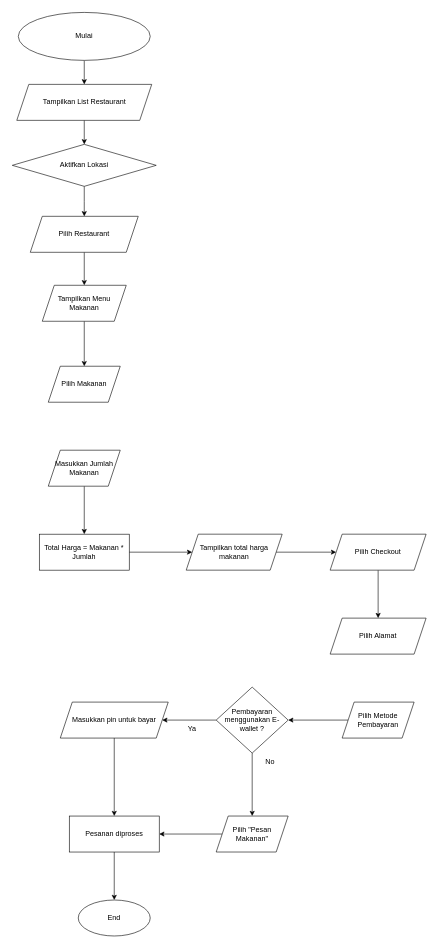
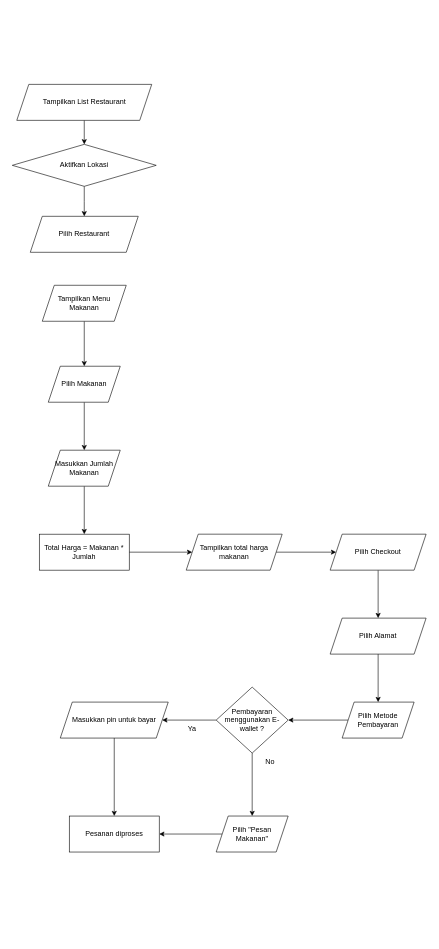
node "Mulai": removed
edge "Mulai" -> "Tampilkan List Restaurant": removed
edge "Pilih Restaurant" -> "Tampilkan Menu Makanan": removed
edge "Pilih Makanan" -> "Masukkan Jumlah Makanan": added
edge "Pilih Alamat" -> "Pilih Metode Pembayaran": added
edge "Pesanan diproses" -> "End": removed
node "End": removed
